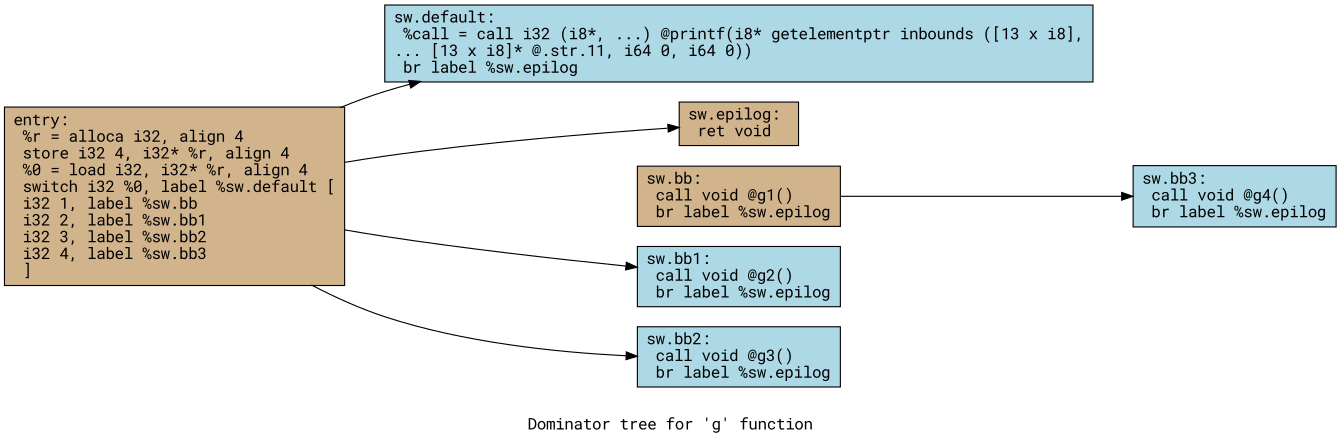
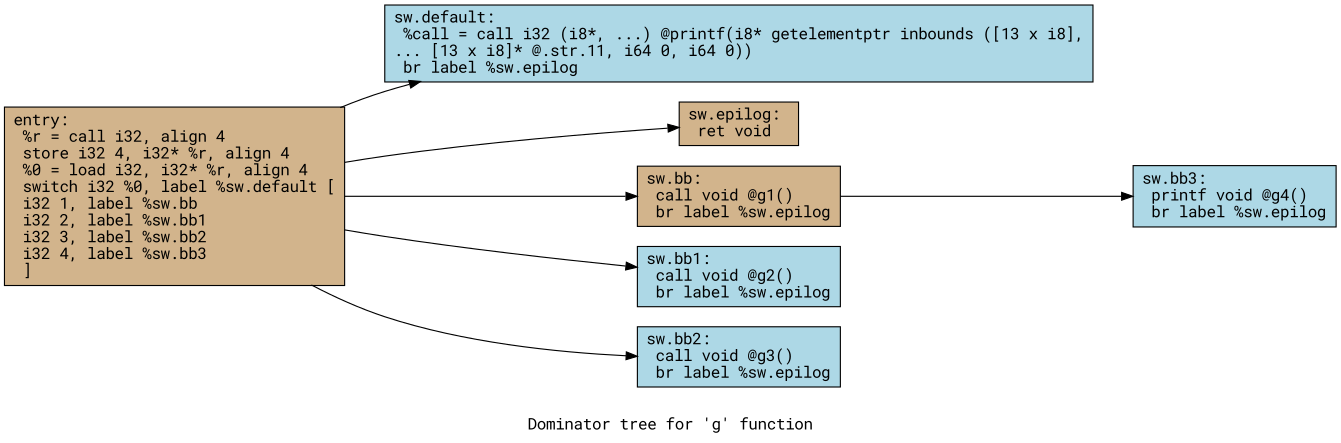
node "entry:": text "%r = alloca i32, align 4" -> "%r = call i32, align 4"
edge "entry:" -> "sw.bb:": added
node "sw.bb3:": text "call void @g4()" -> "printf void @g4()"
